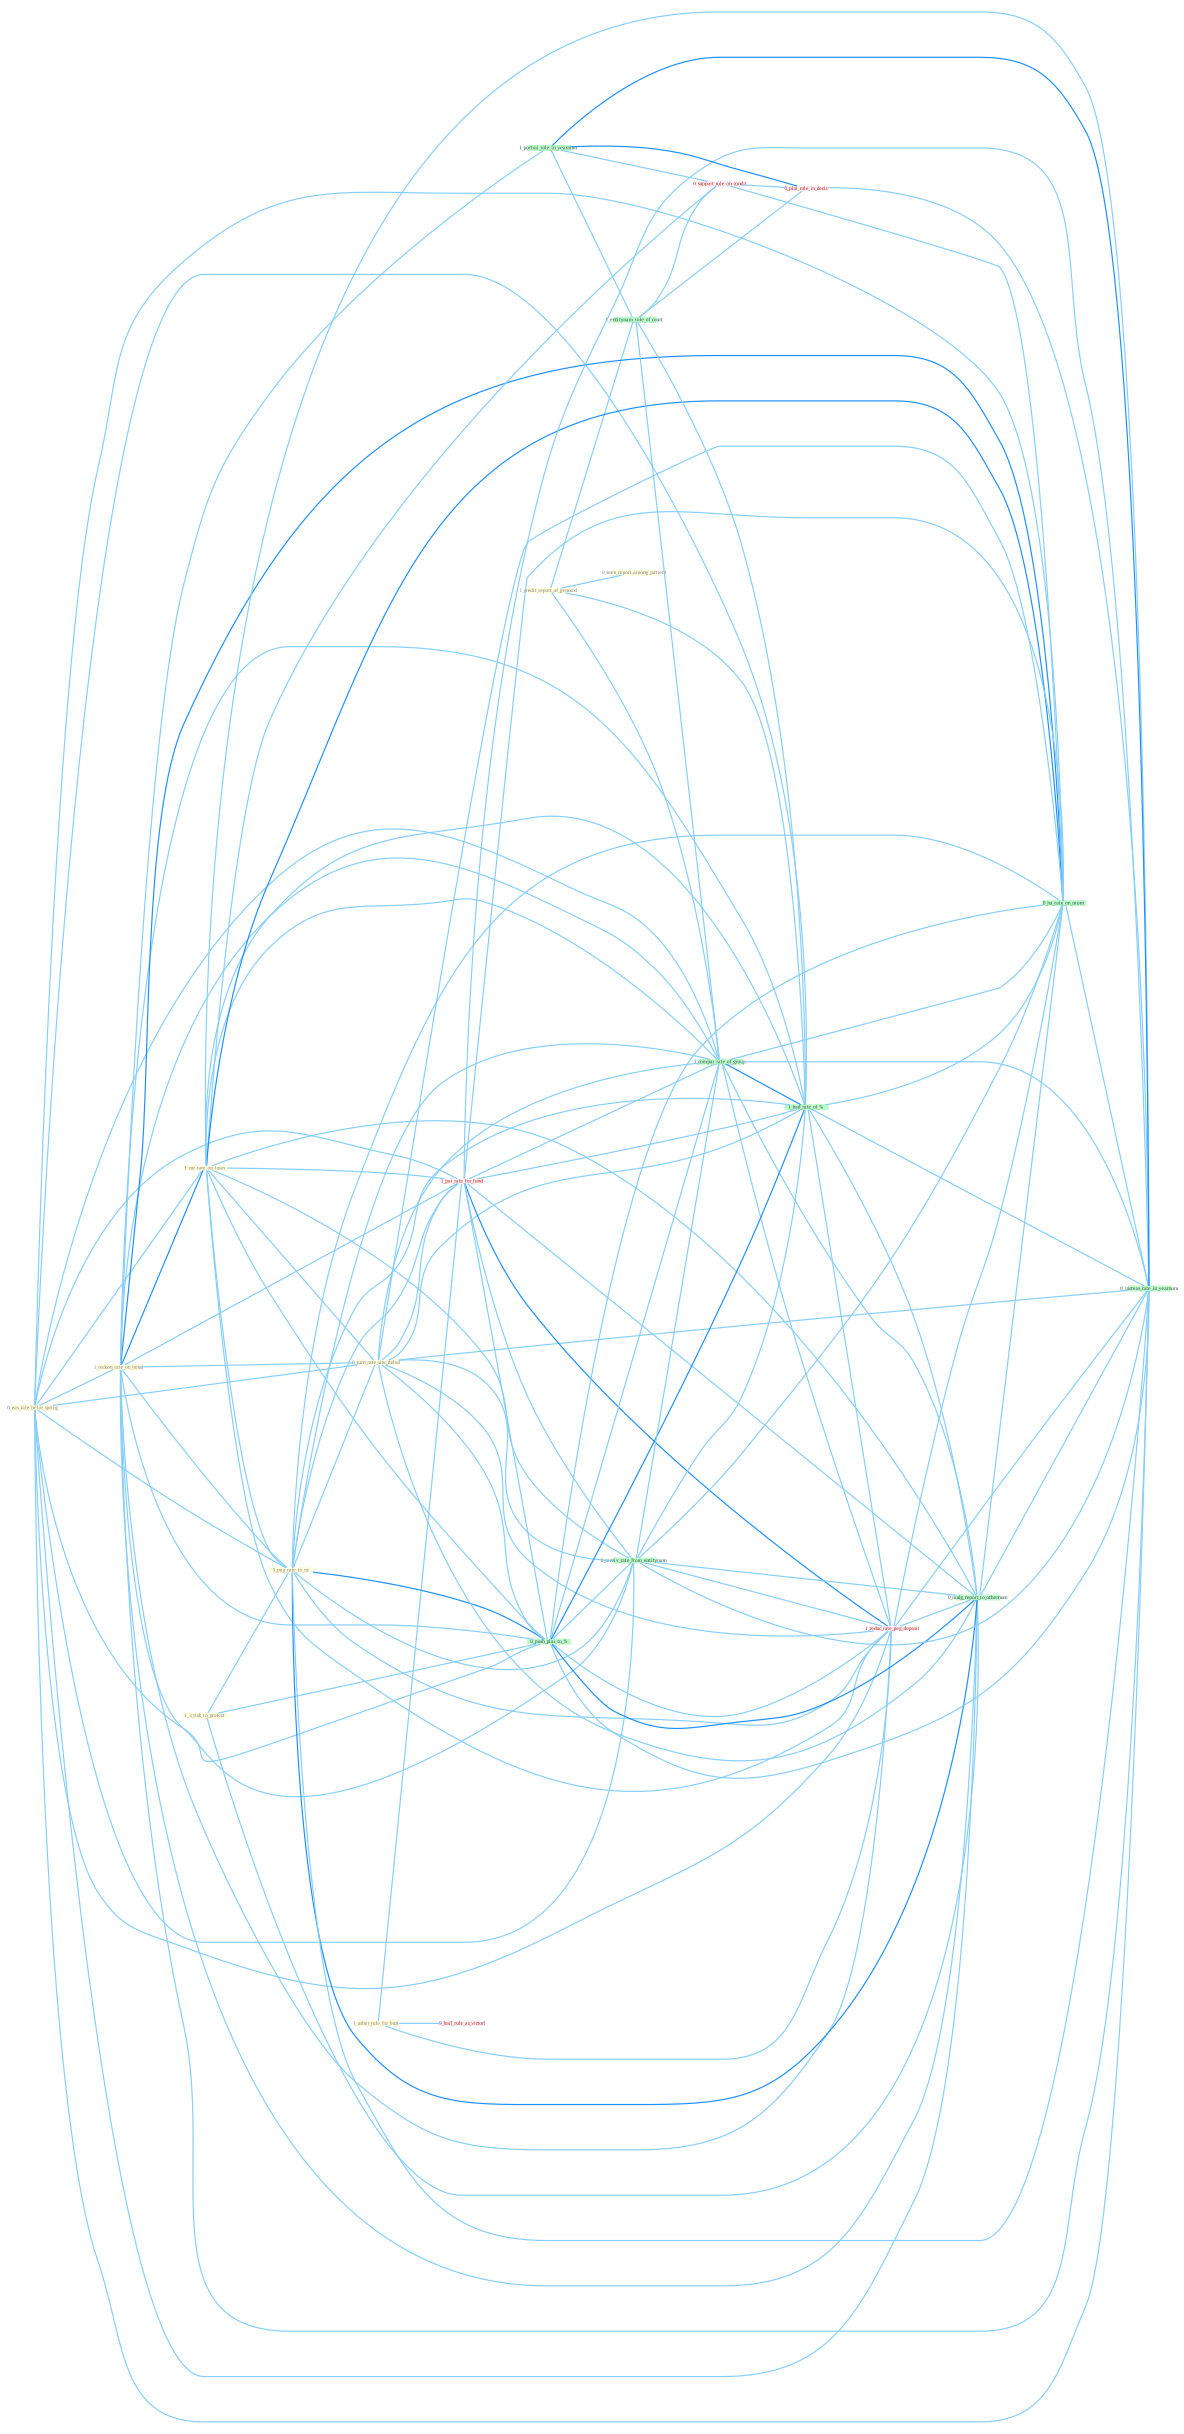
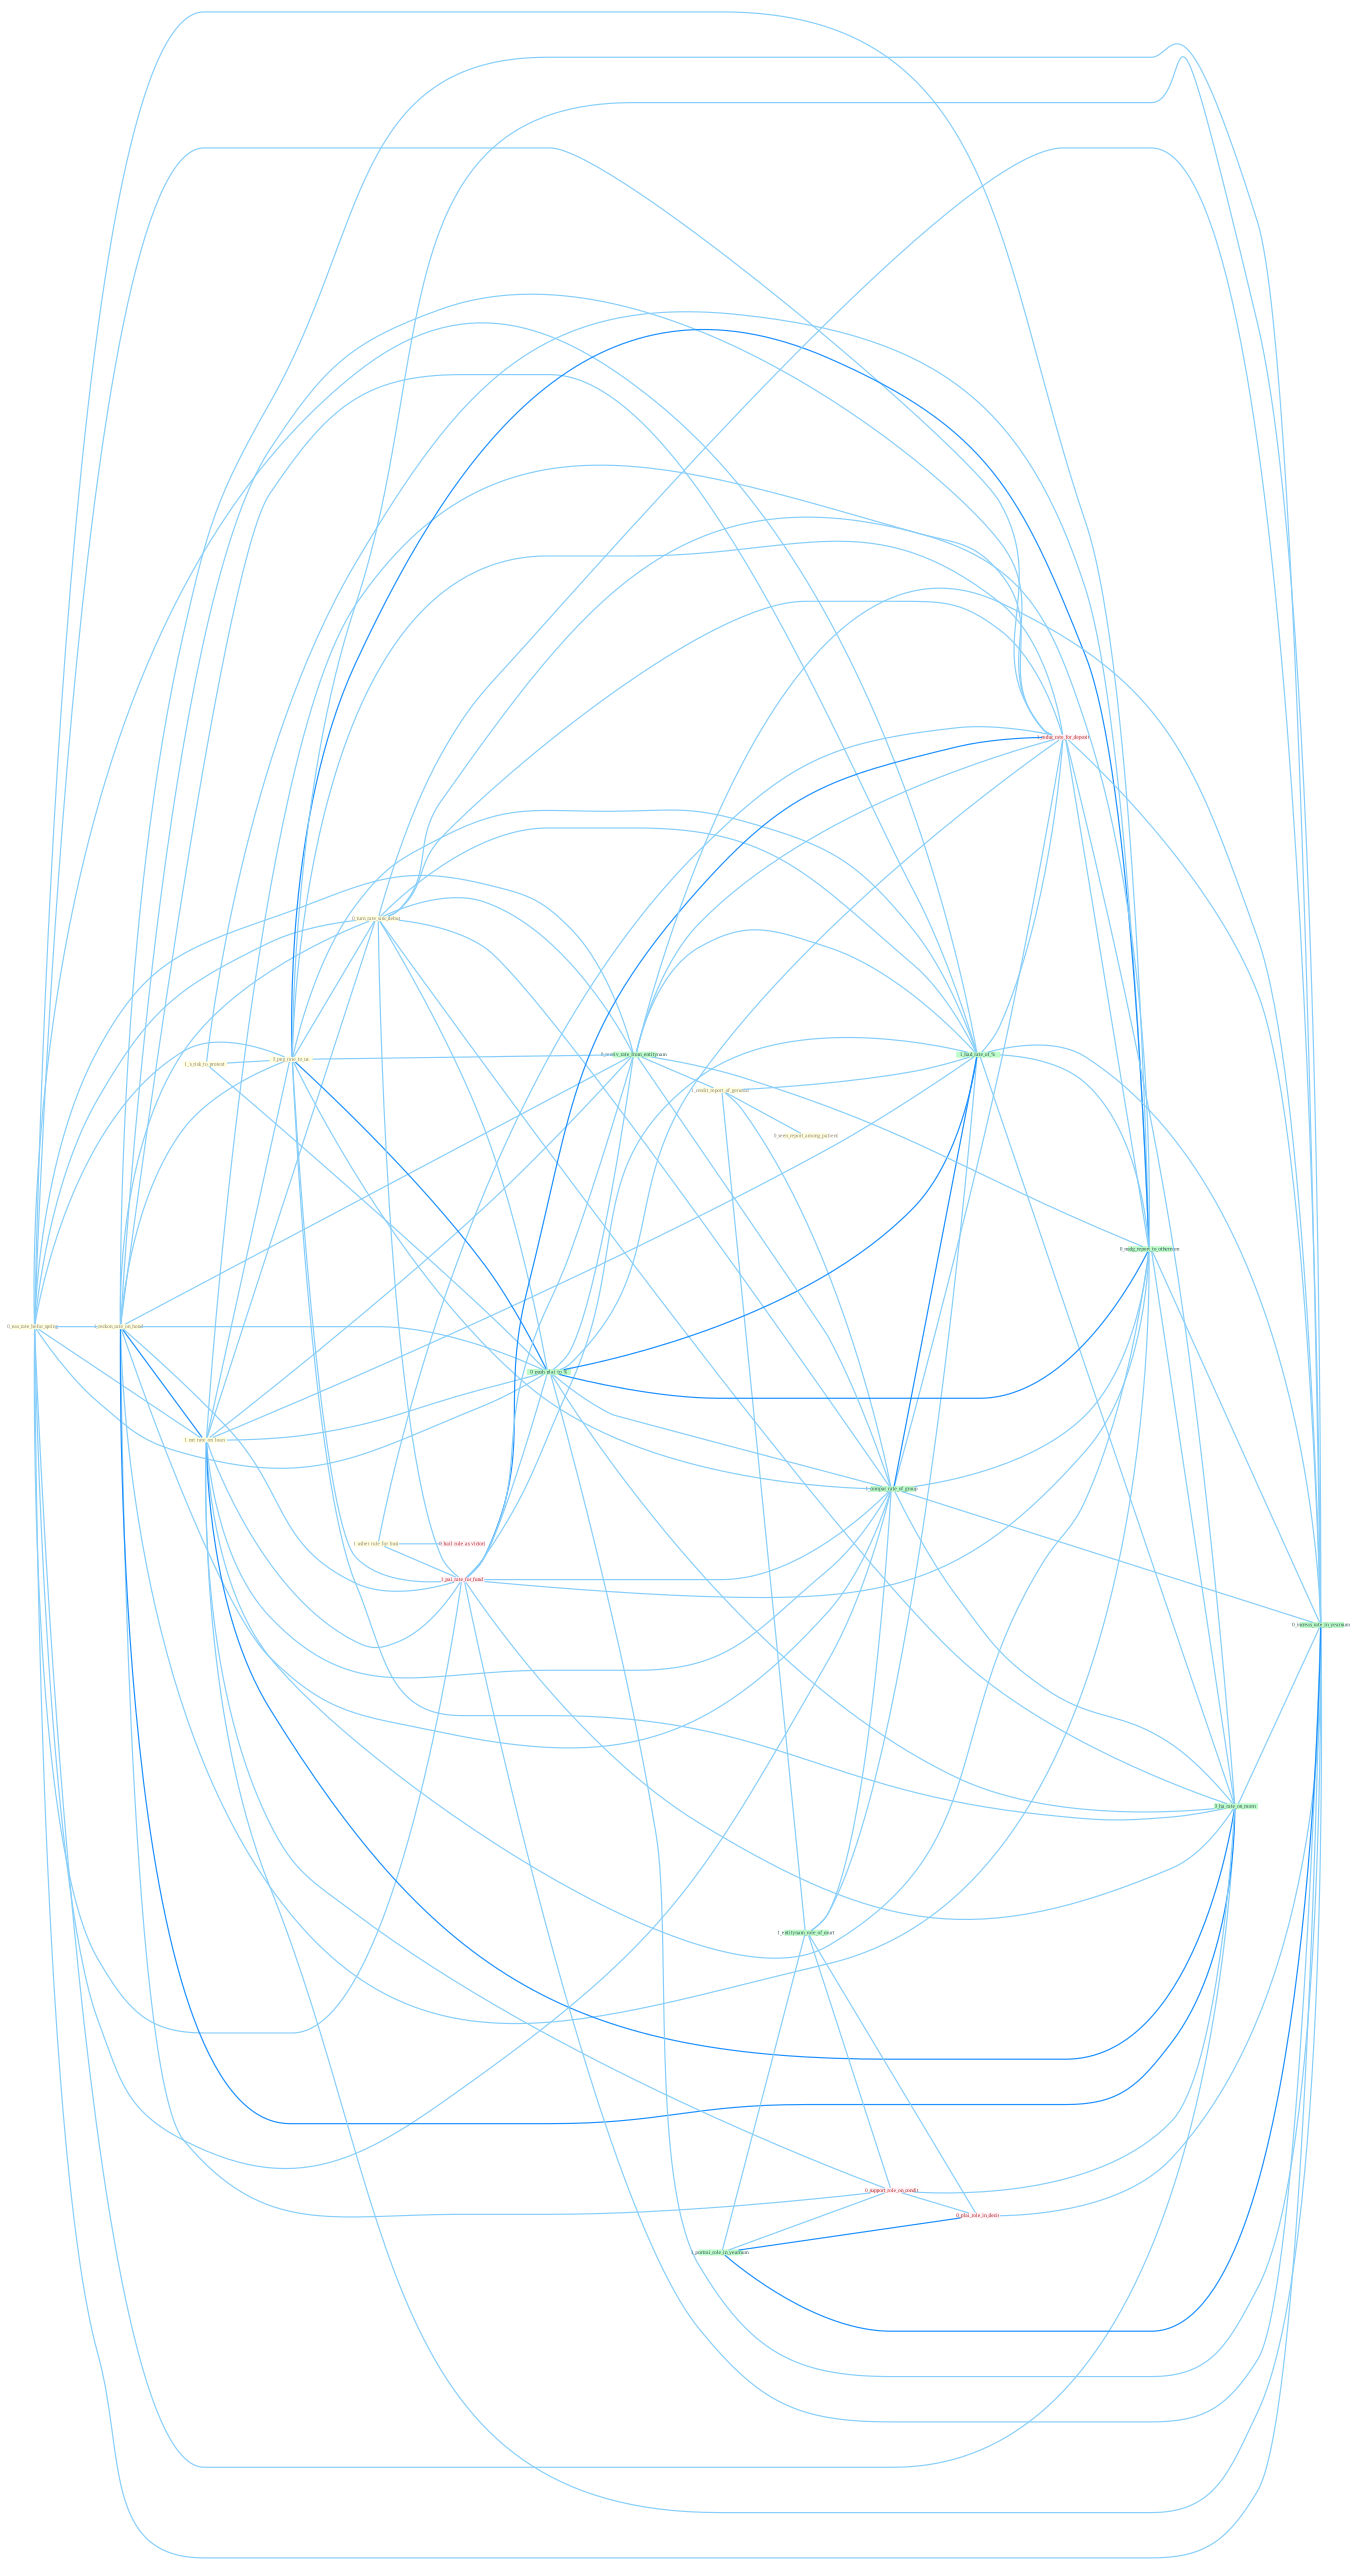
edge "1_portrai_role_in_yearnum" -- "1_reckon_rate_on_bond": now "0_support_role_on_condit" -- "1_reckon_rate_on_bond"
edge "0_ha_rate_on_morn" -- "0_receiv_rate_from_entitynam": now "1_credit_report_of_genocid" -- "0_receiv_rate_from_entitynam"
node "1_reduc_rate_peg_deposit": label "1_reduc_rate_peg_deposit" -> "1_reduc_rate_for_deposit"
